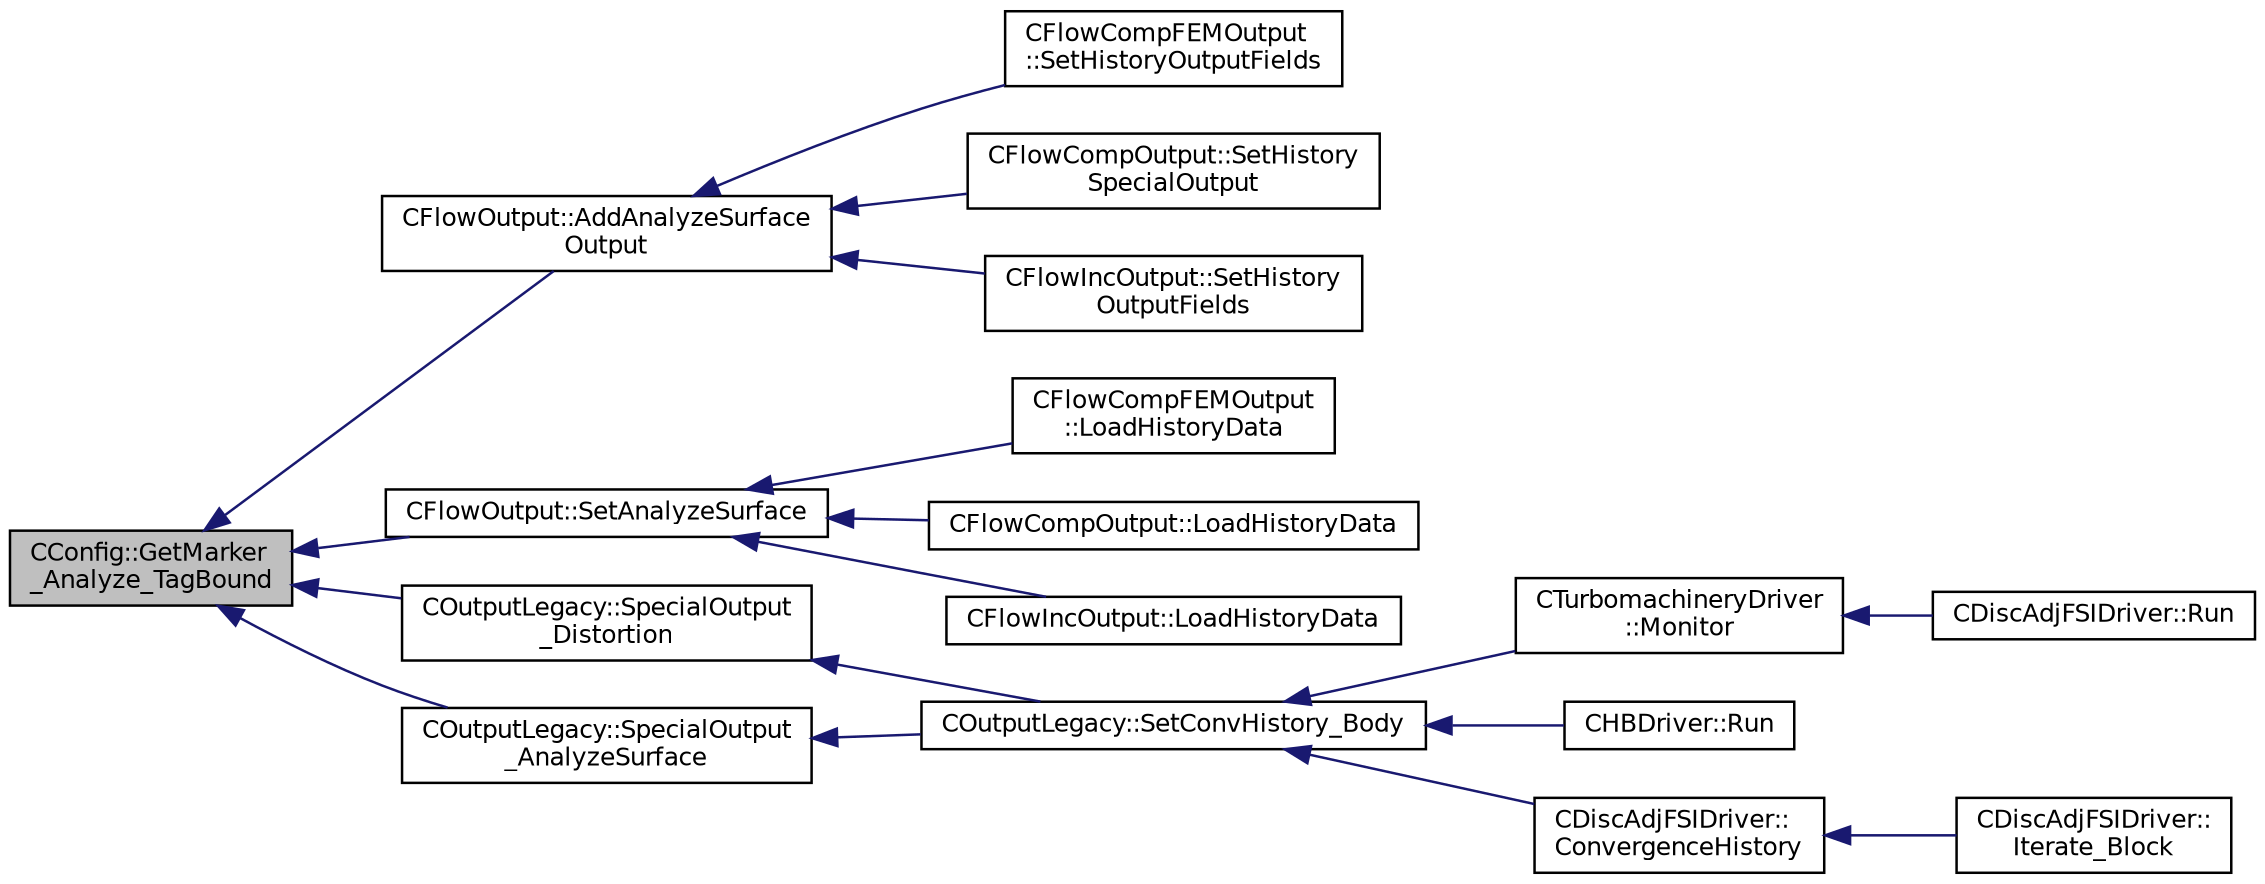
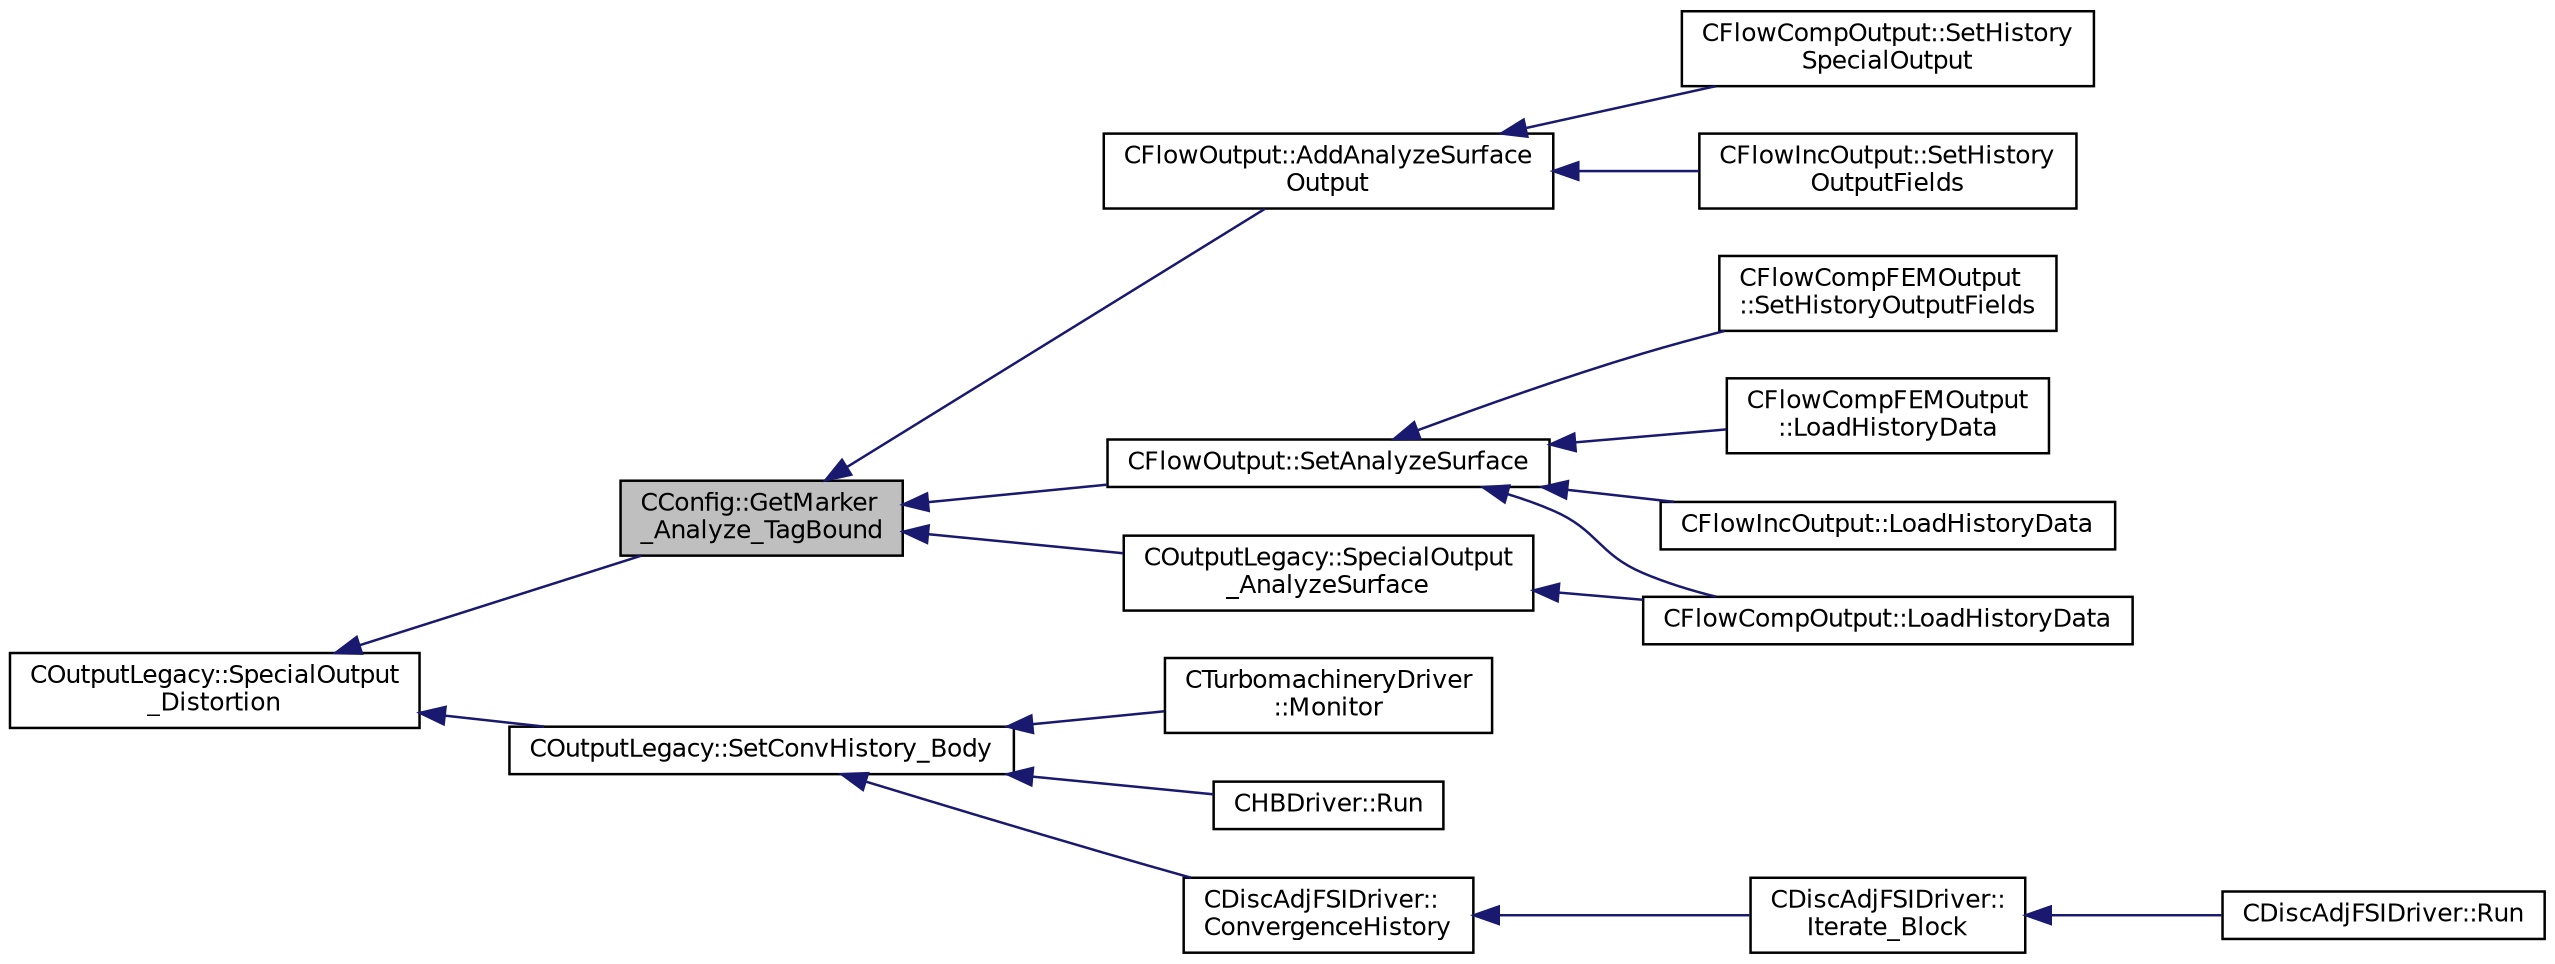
edge "CFlowCompFEMOutput ::SetHistoryOutputFields" -> "CFlowOutput::AddAnalyzeSurface Output": now "CFlowCompFEMOutput ::SetHistoryOutputFields" -> "CFlowOutput::SetAnalyzeSurface"
edge "COutputLegacy::SpecialOutput _Distortion" -> "CConfig::GetMarker _Analyze_TagBound": reversed
edge "CDiscAdjFSIDriver::Run" -> "CTurbomachineryDriver ::Monitor": now "CDiscAdjFSIDriver::Run" -> "CDiscAdjFSIDriver:: Iterate_Block"
edge "COutputLegacy::SetConvHistory_Body" -> "COutputLegacy::SpecialOutput _AnalyzeSurface": now "CFlowCompOutput::LoadHistoryData" -> "COutputLegacy::SpecialOutput _AnalyzeSurface"
